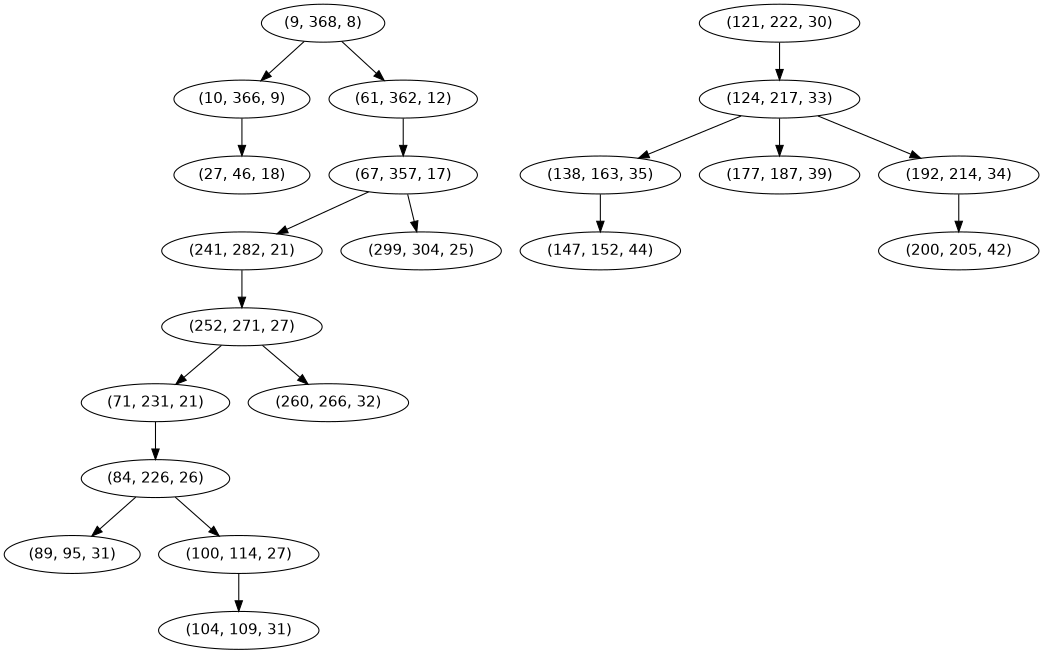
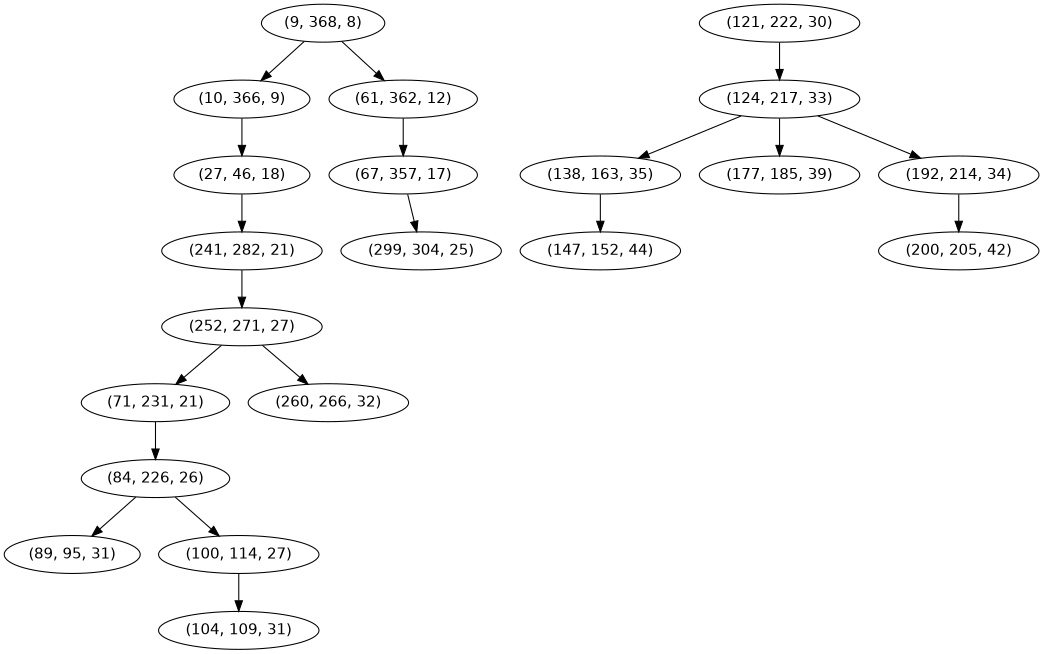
node "(177, 187, 39)": label "(177, 187, 39)" -> "(177, 185, 39)"
edge "(67, 357, 17)" -> "(241, 282, 21)": now "(27, 46, 18)" -> "(241, 282, 21)"
